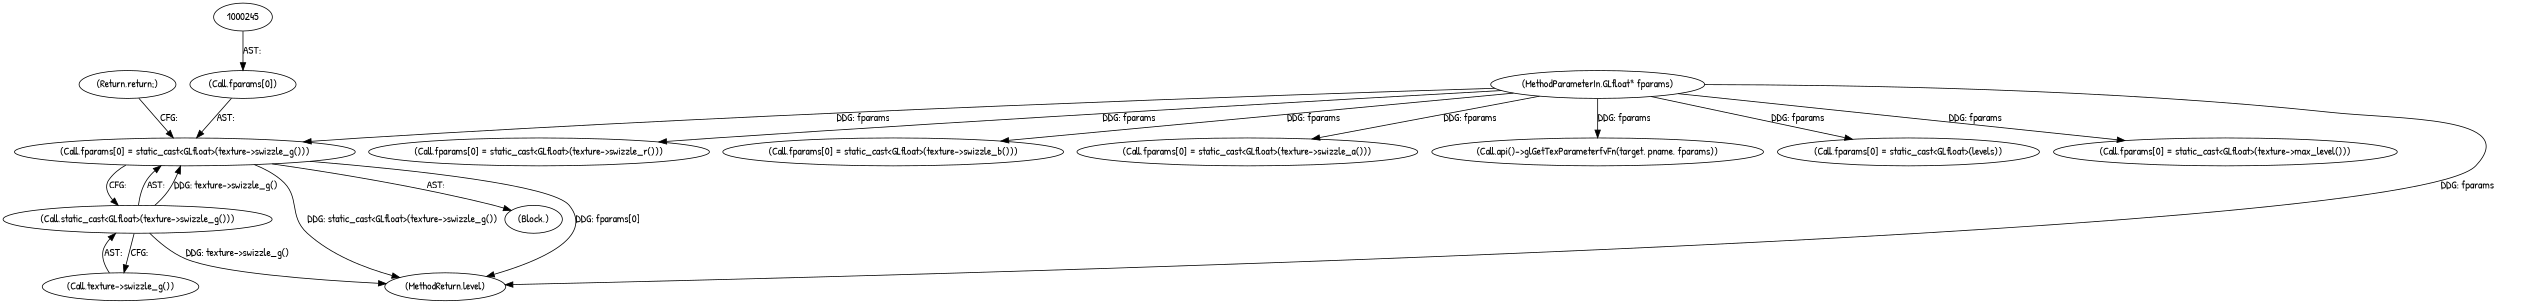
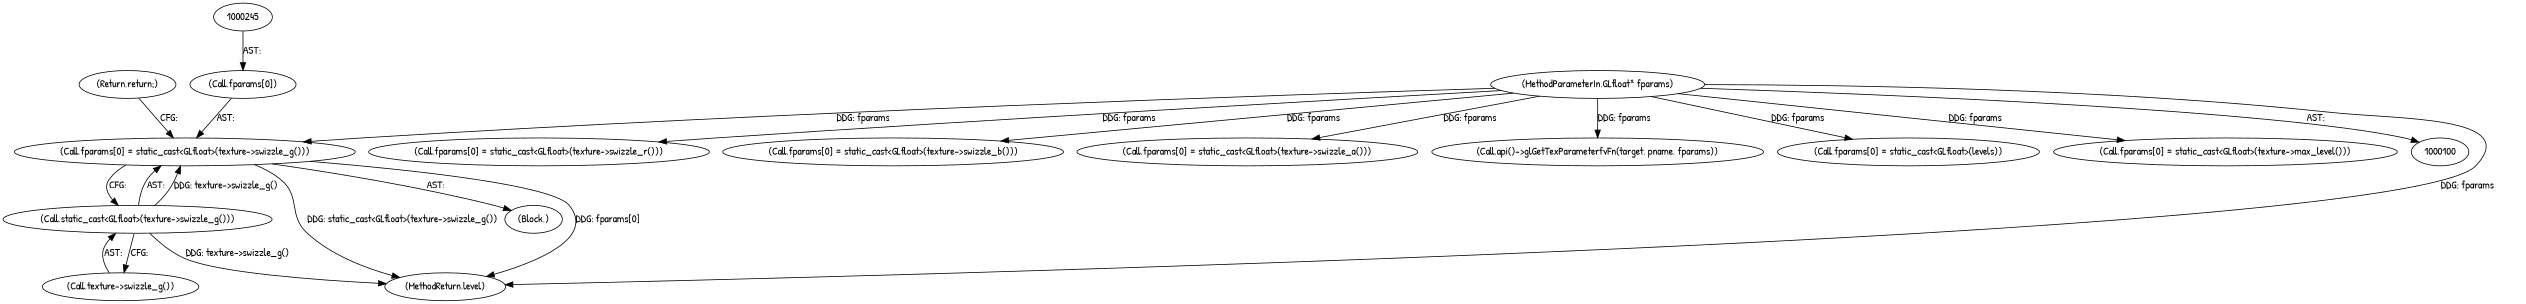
node "1000100": added
